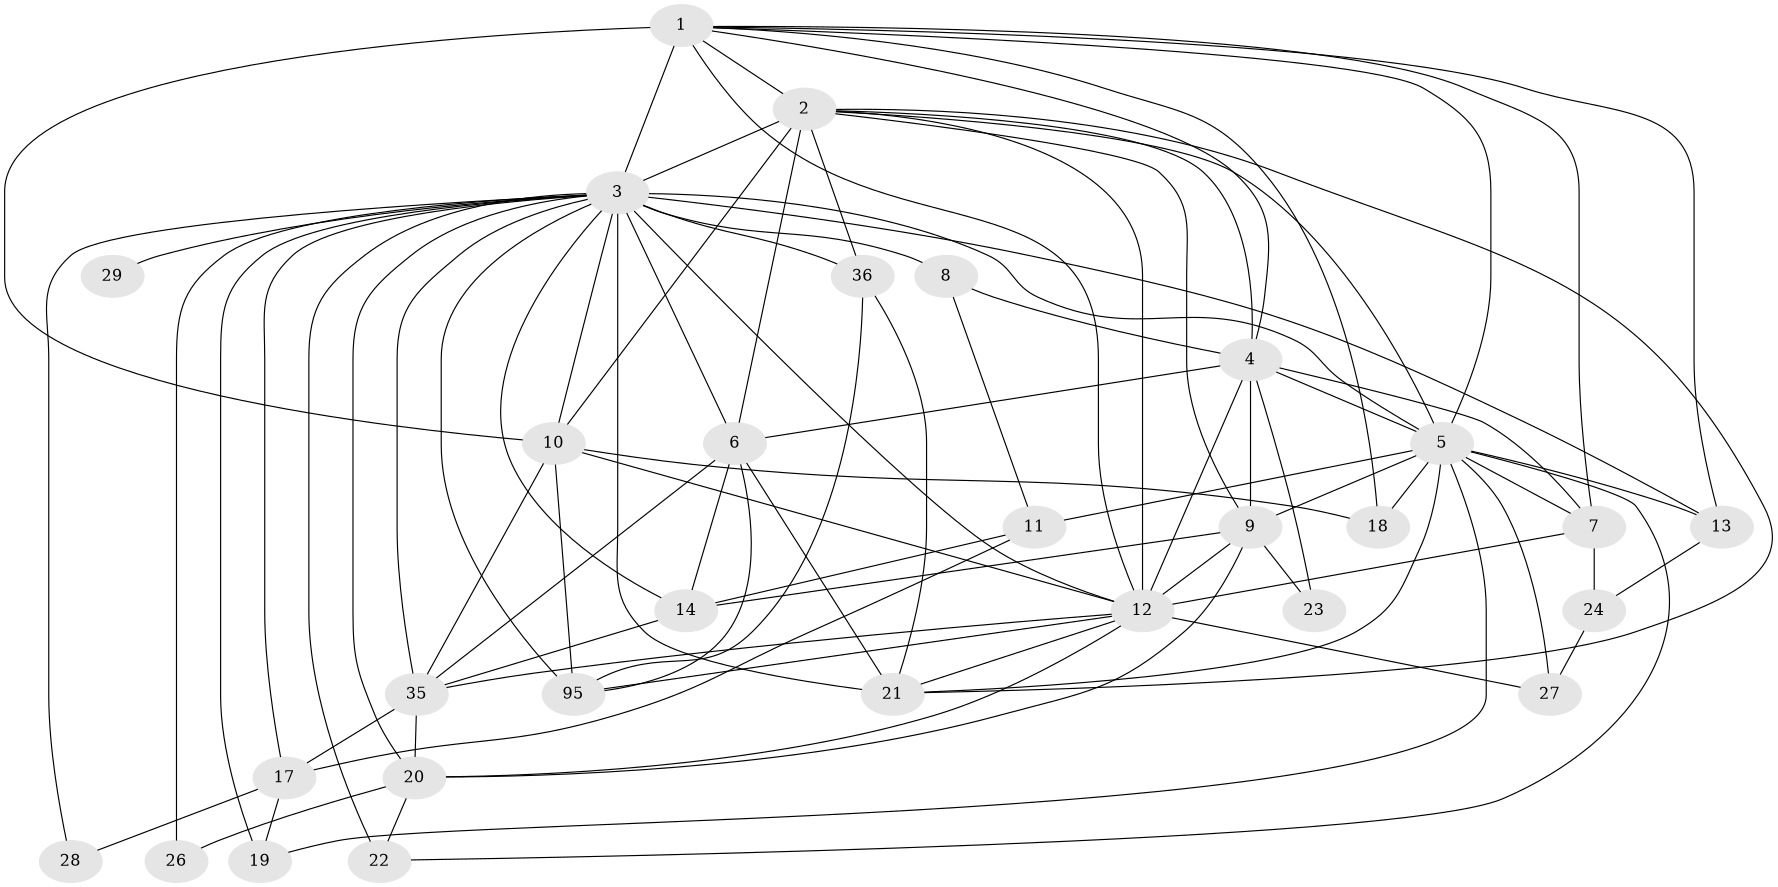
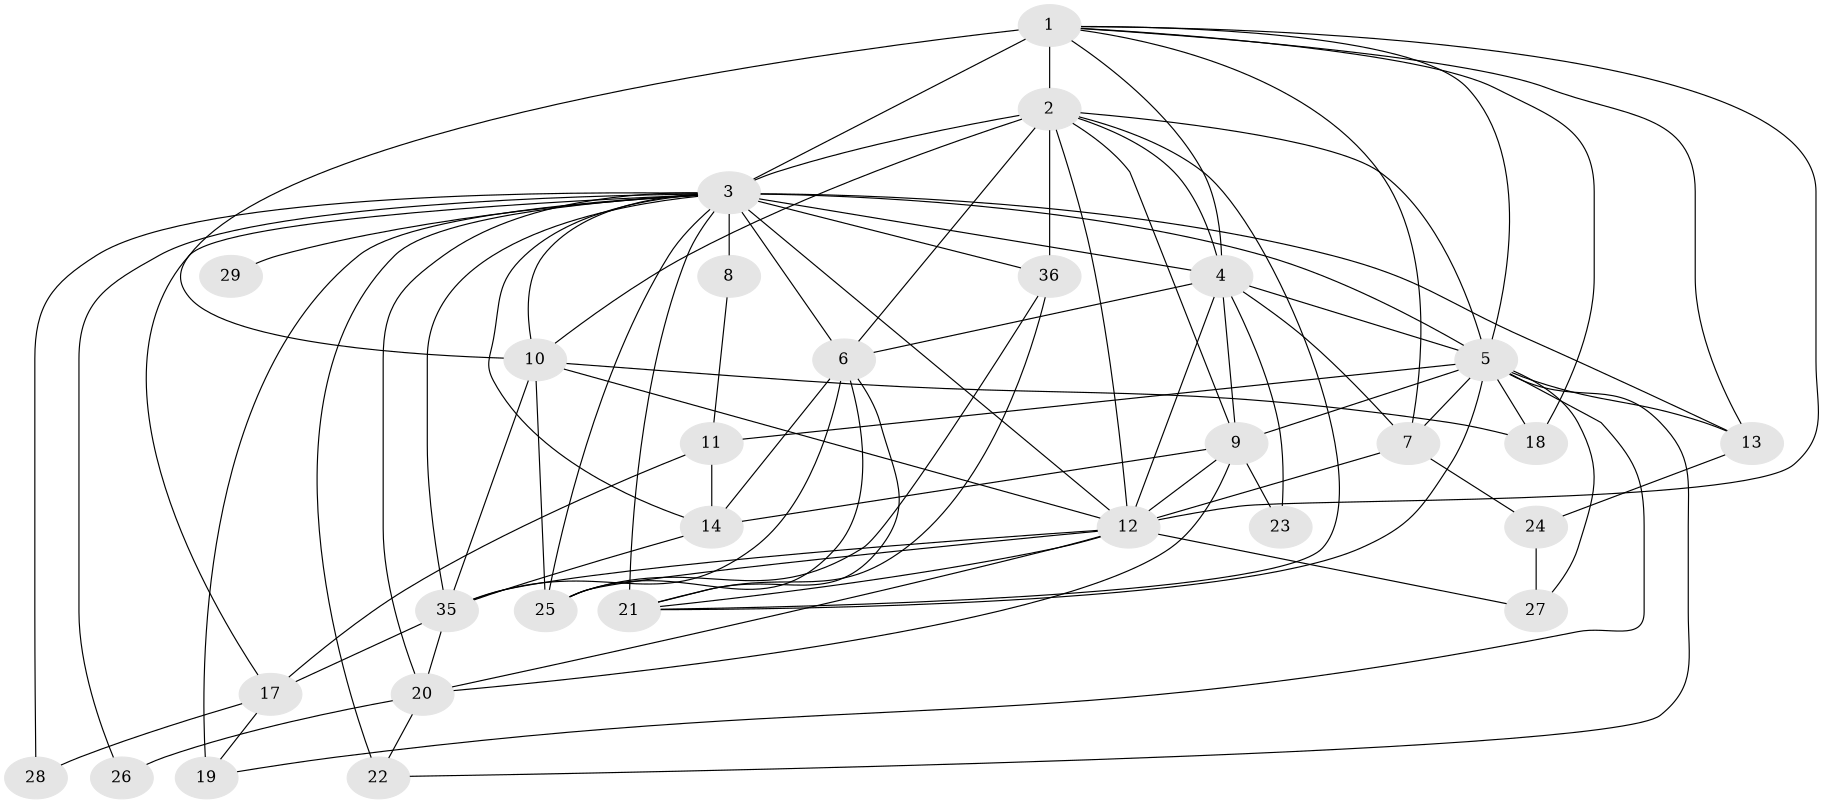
edge "8" -- "4": now "3" -- "4"
node "95": label "95" -> "25"
